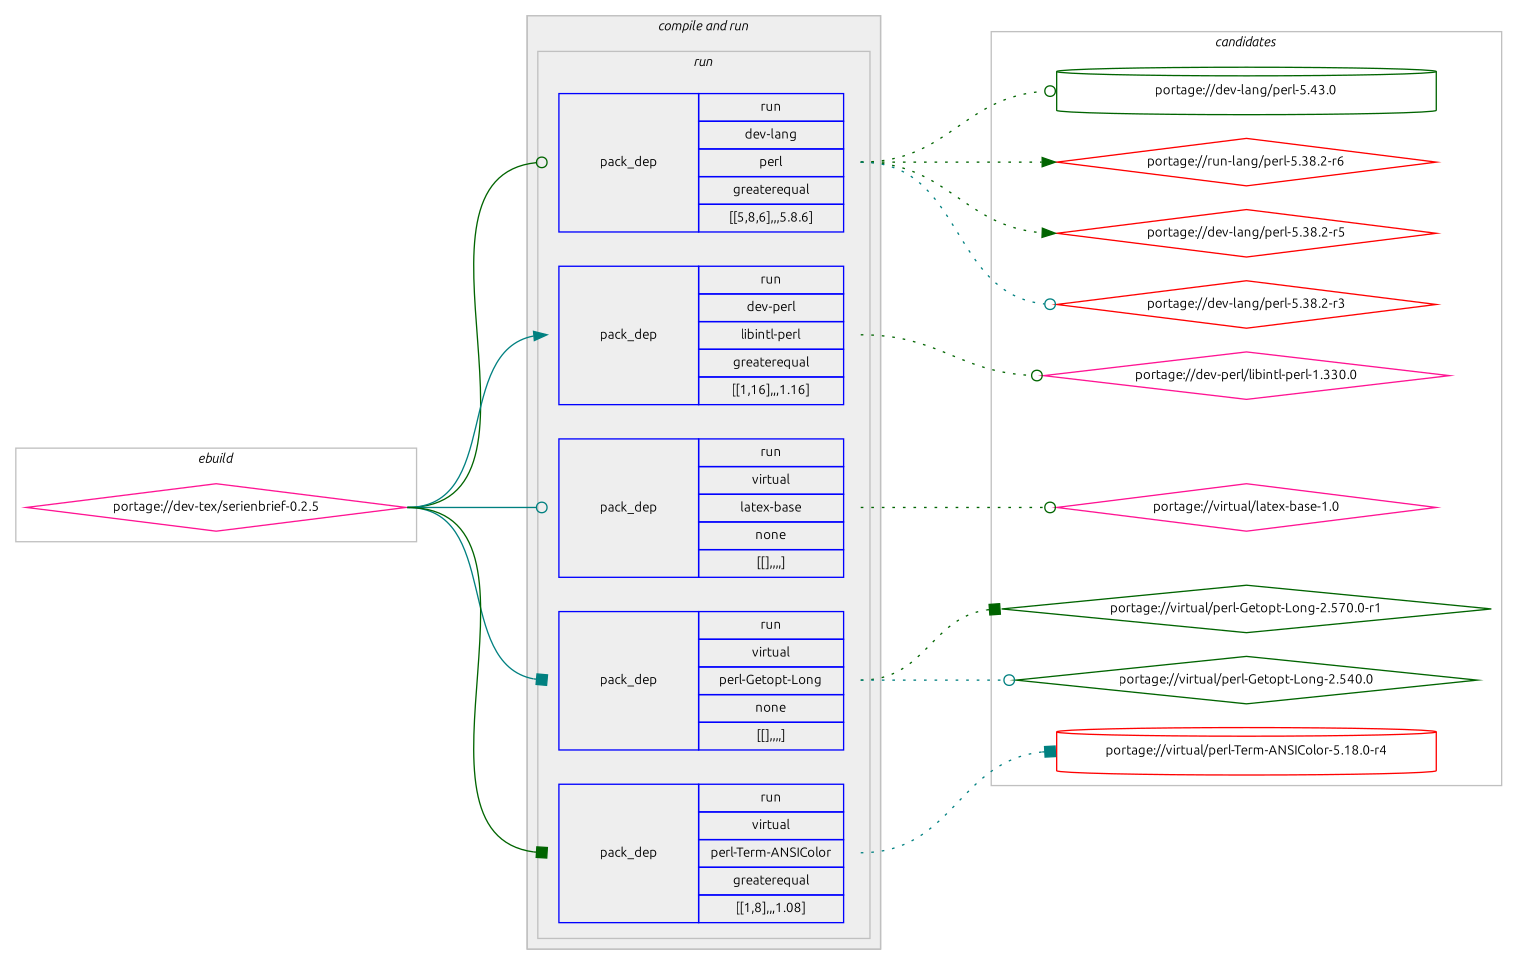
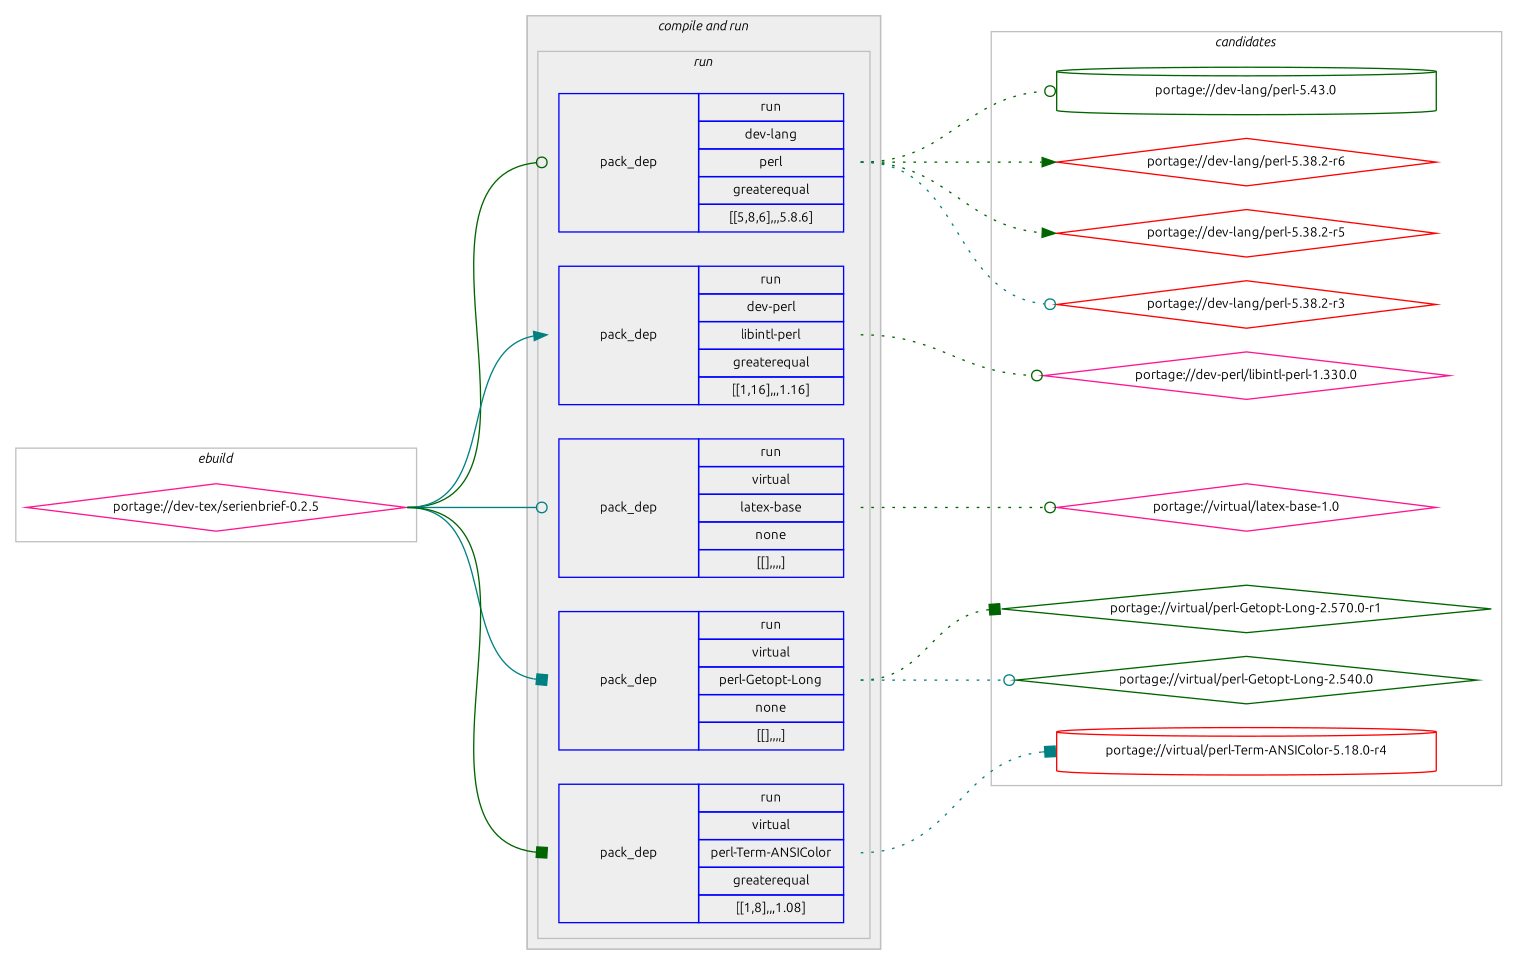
node "portage://run-lang/perl-5.38.2-r6": label "portage://run-lang/perl-5.38.2-r6" -> "portage://dev-lang/perl-5.38.2-r6"
